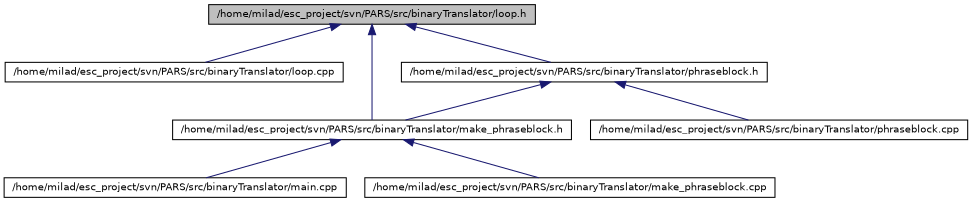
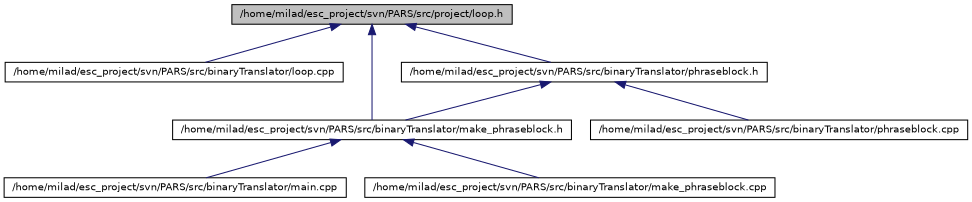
node "/home/milad/esc_project/svn/PARS/src/binaryTranslator/loop.h": label "/home/milad/esc_project/svn/PARS/src/binaryTranslator/loop.h" -> "/home/milad/esc_project/svn/PARS/src/project/loop.h"
